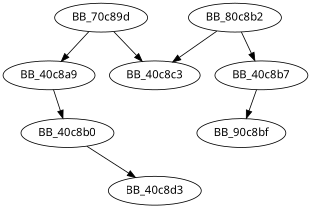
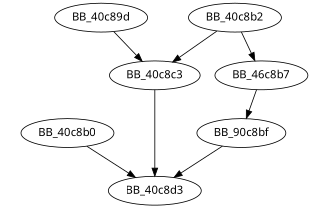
node "BB_70c89d": label "BB_70c89d" -> "BB_40c89d"
node "BB_80c8b2": label "BB_80c8b2" -> "BB_40c8b2"
node "BB_40c8a9": removed
node "BB_40c8b7": label "BB_40c8b7" -> "BB_46c8b7"
edge "BB_40c8c3" -> "BB_40c8d3": added
edge "BB_90c8bf" -> "BB_40c8d3": added
